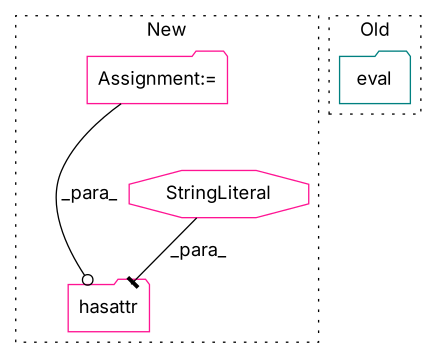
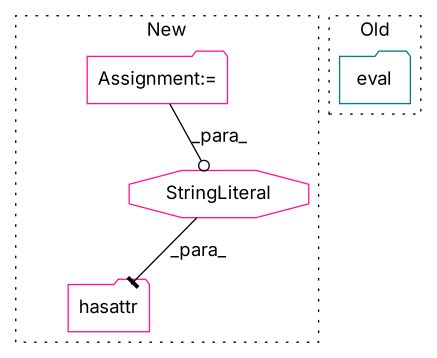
edge "Assignment:=" -> "hasattr": now "Assignment:=" -> "StringLiteral"
